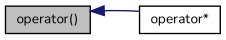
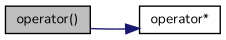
edge "operator*" -> "operator()": reversed
